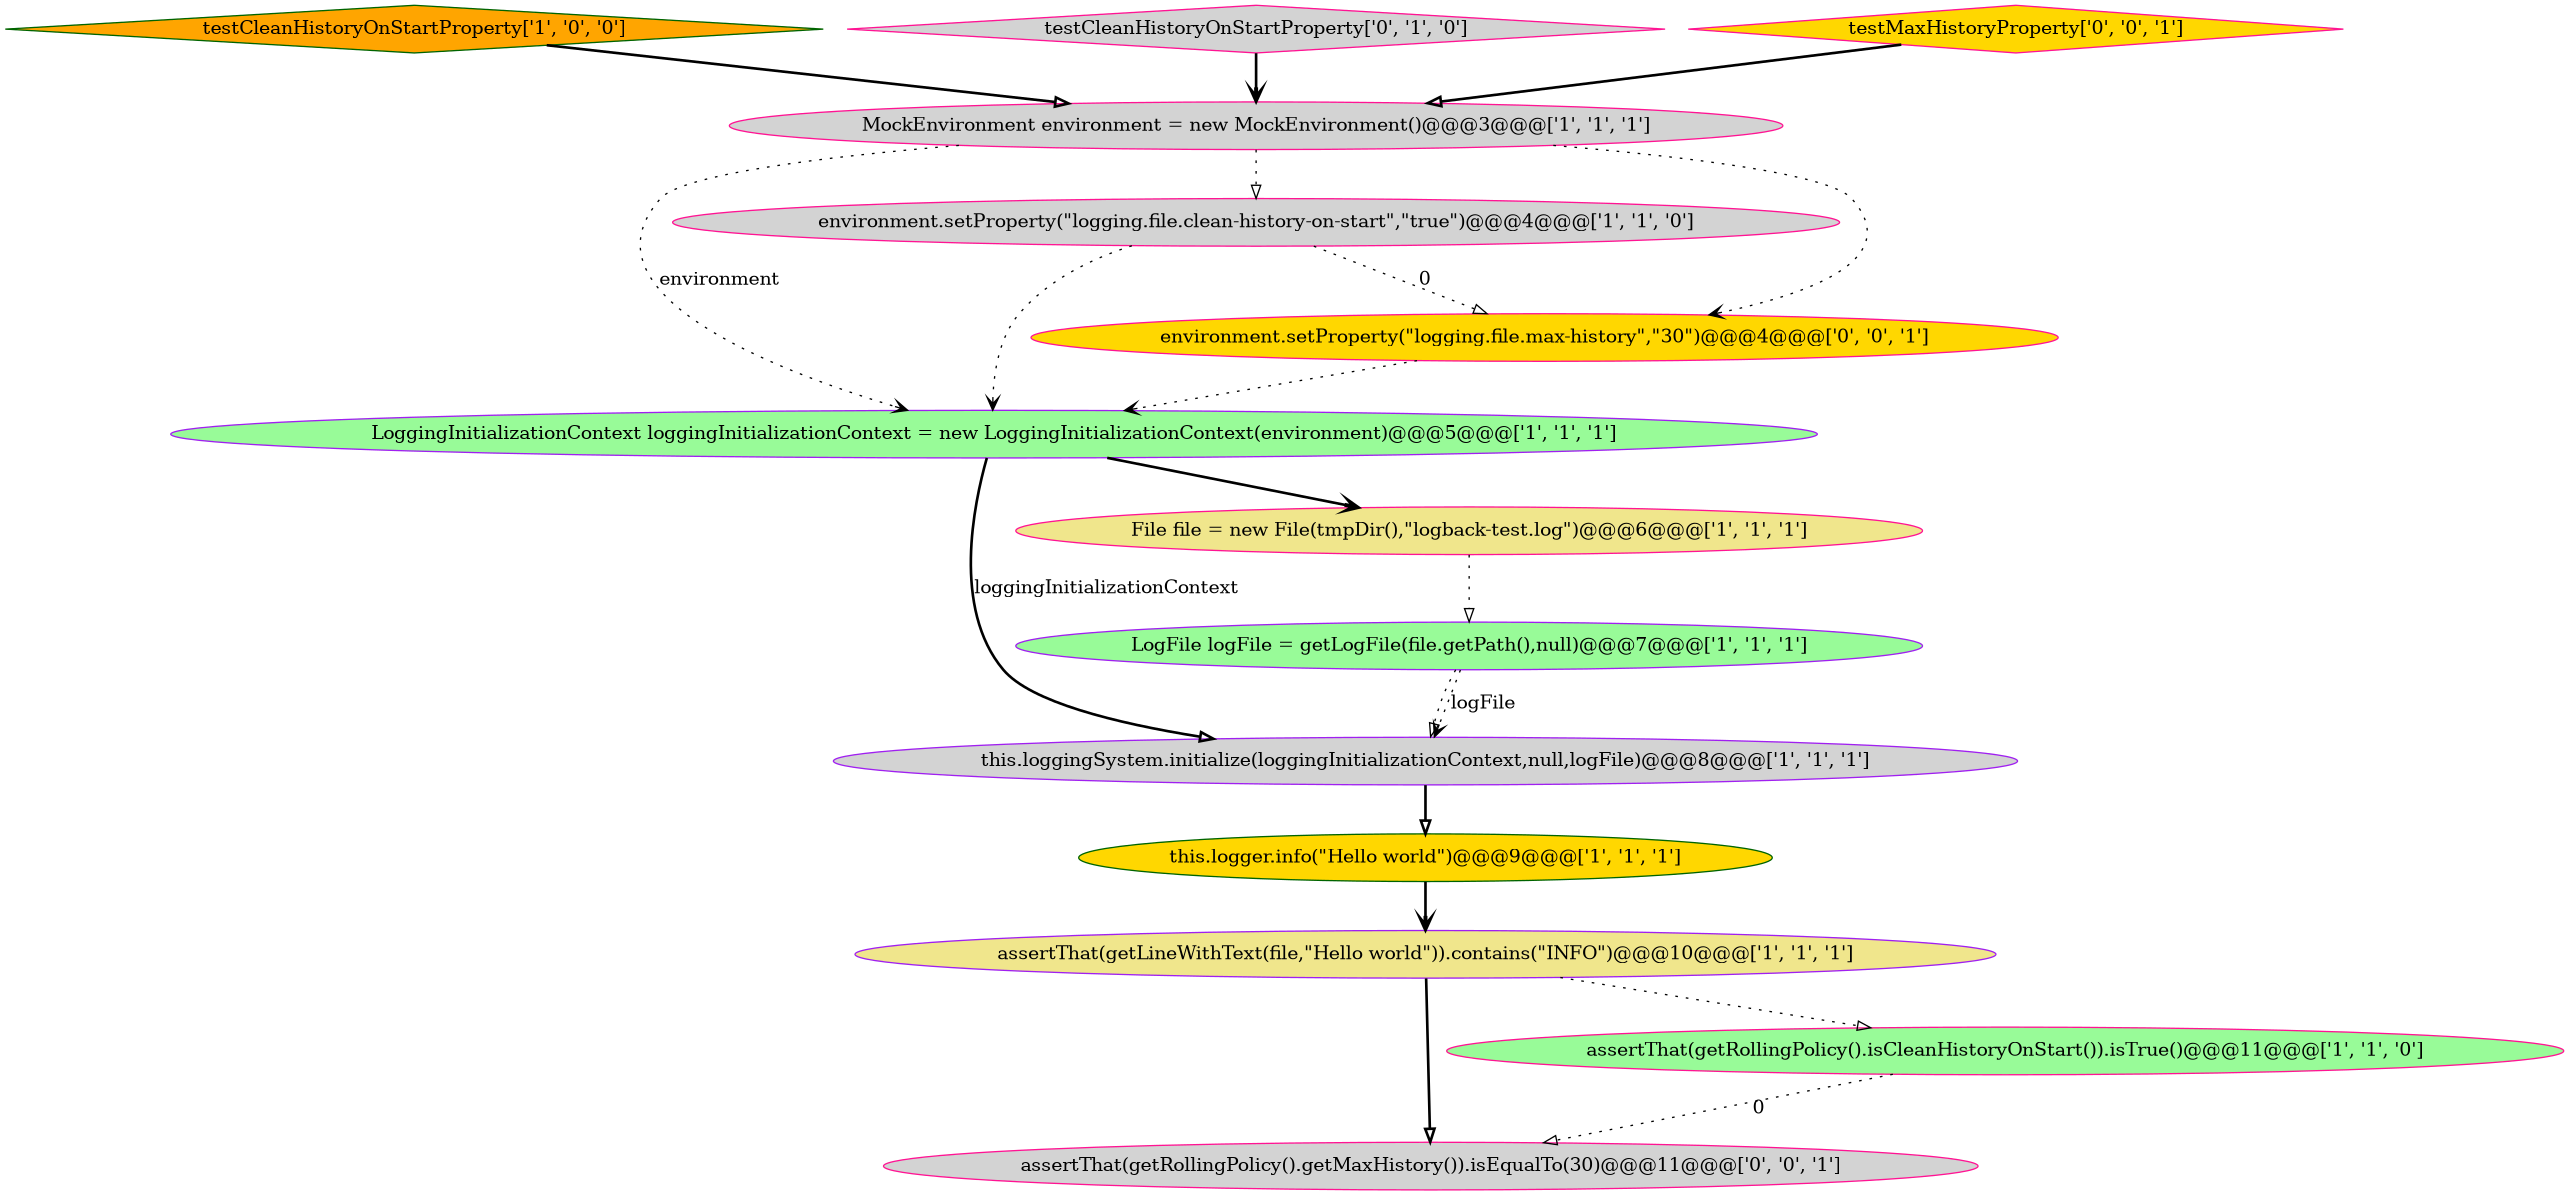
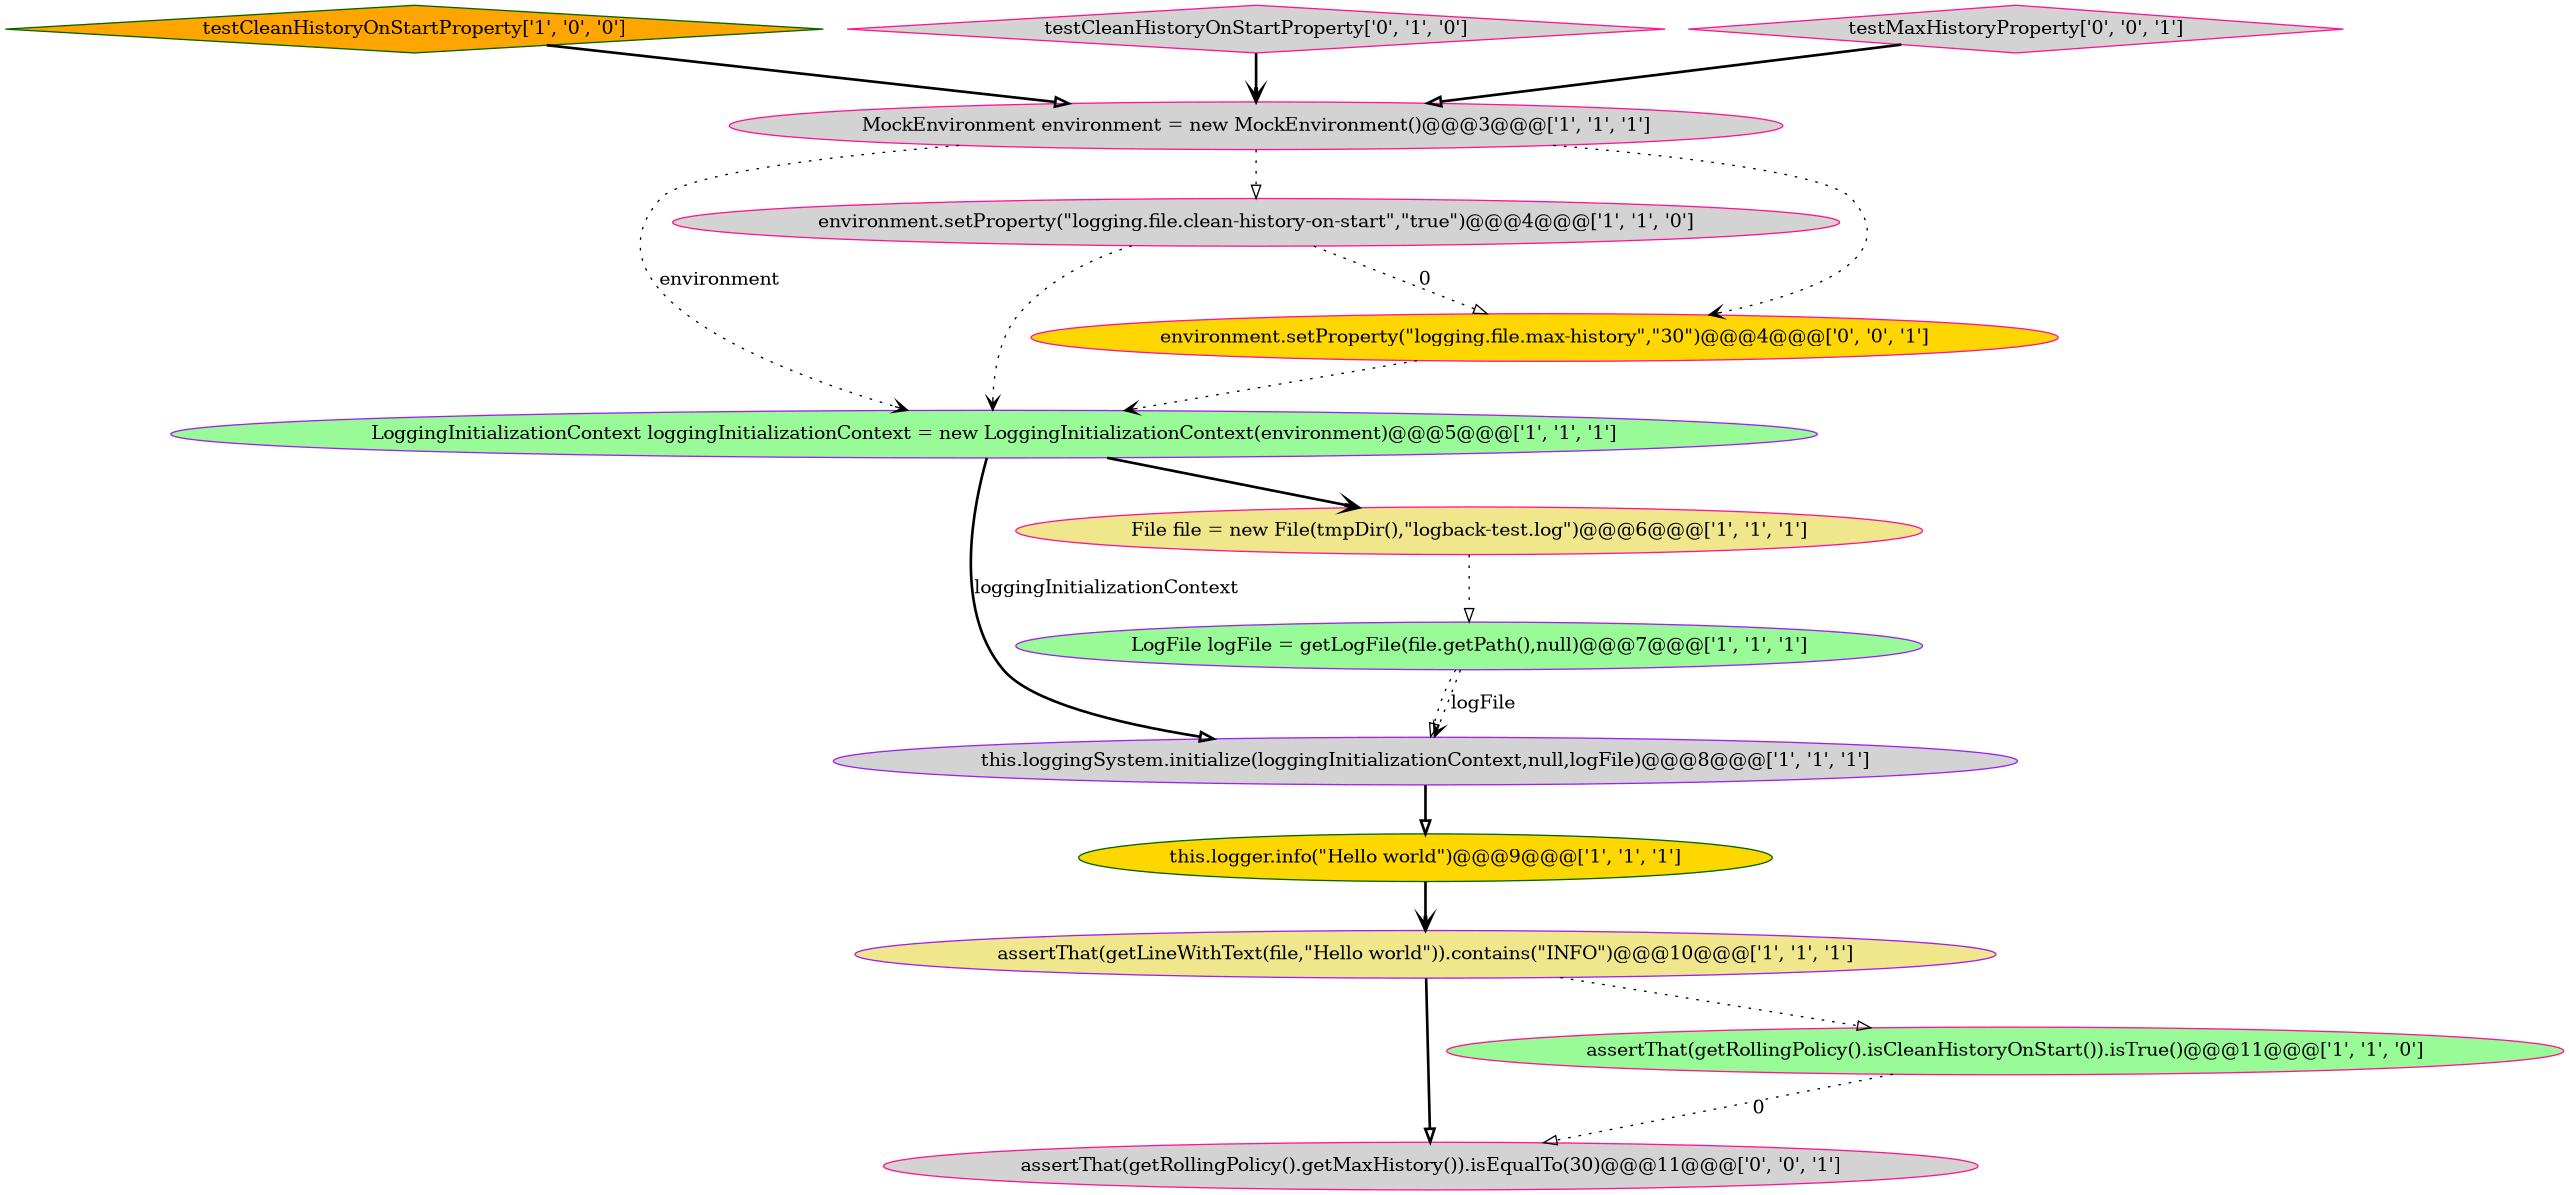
node "testMaxHistoryProperty['0', '0', '1']": fillcolor gold -> lightgrey
